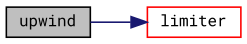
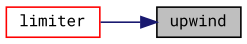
edge "upwind" -> "limiter": reversed
